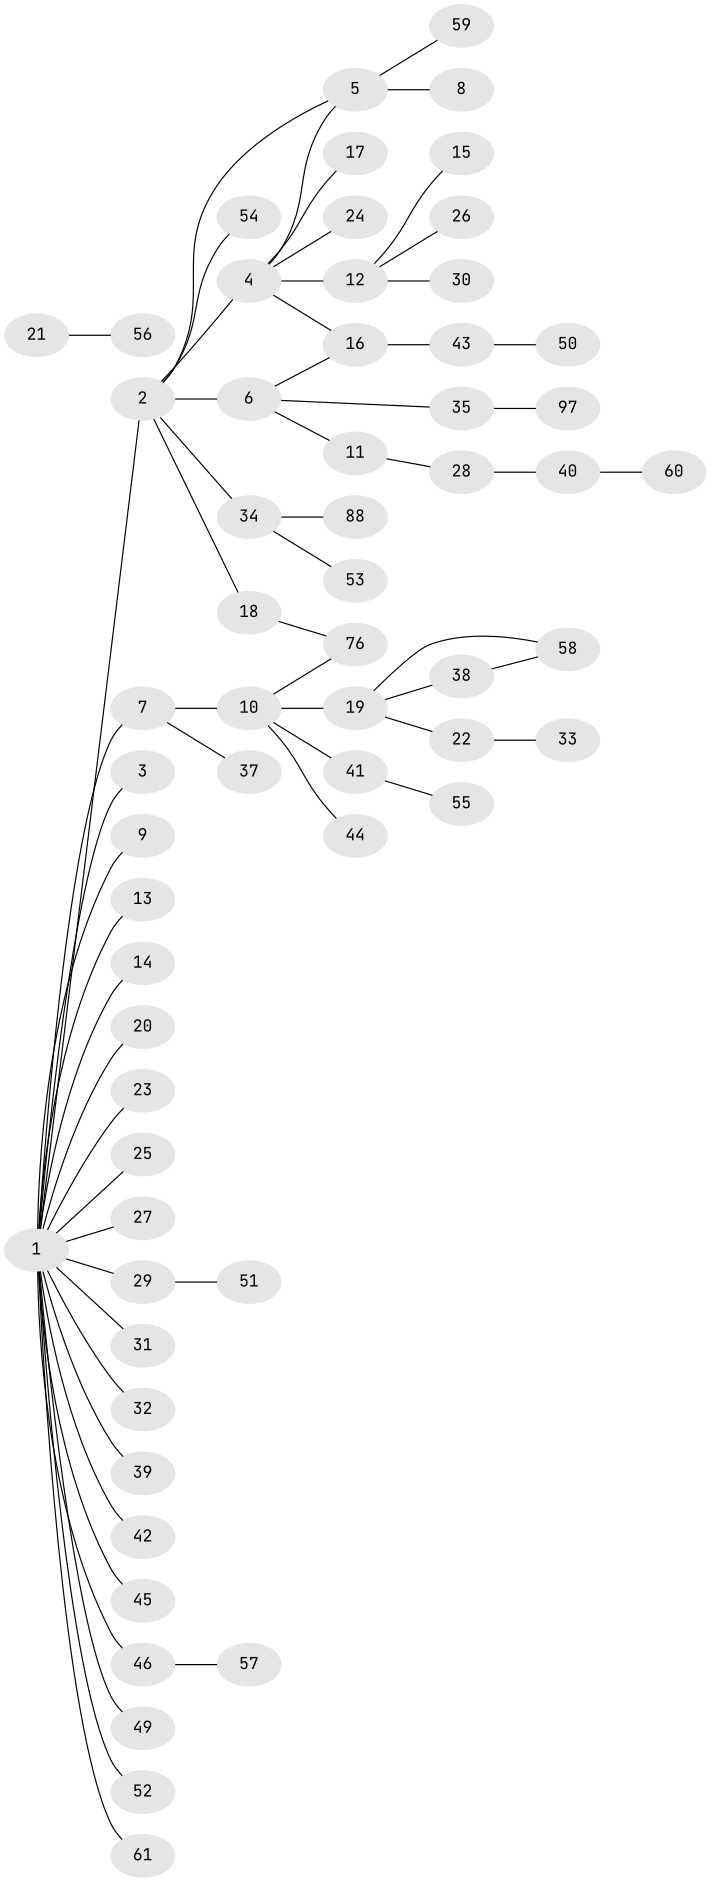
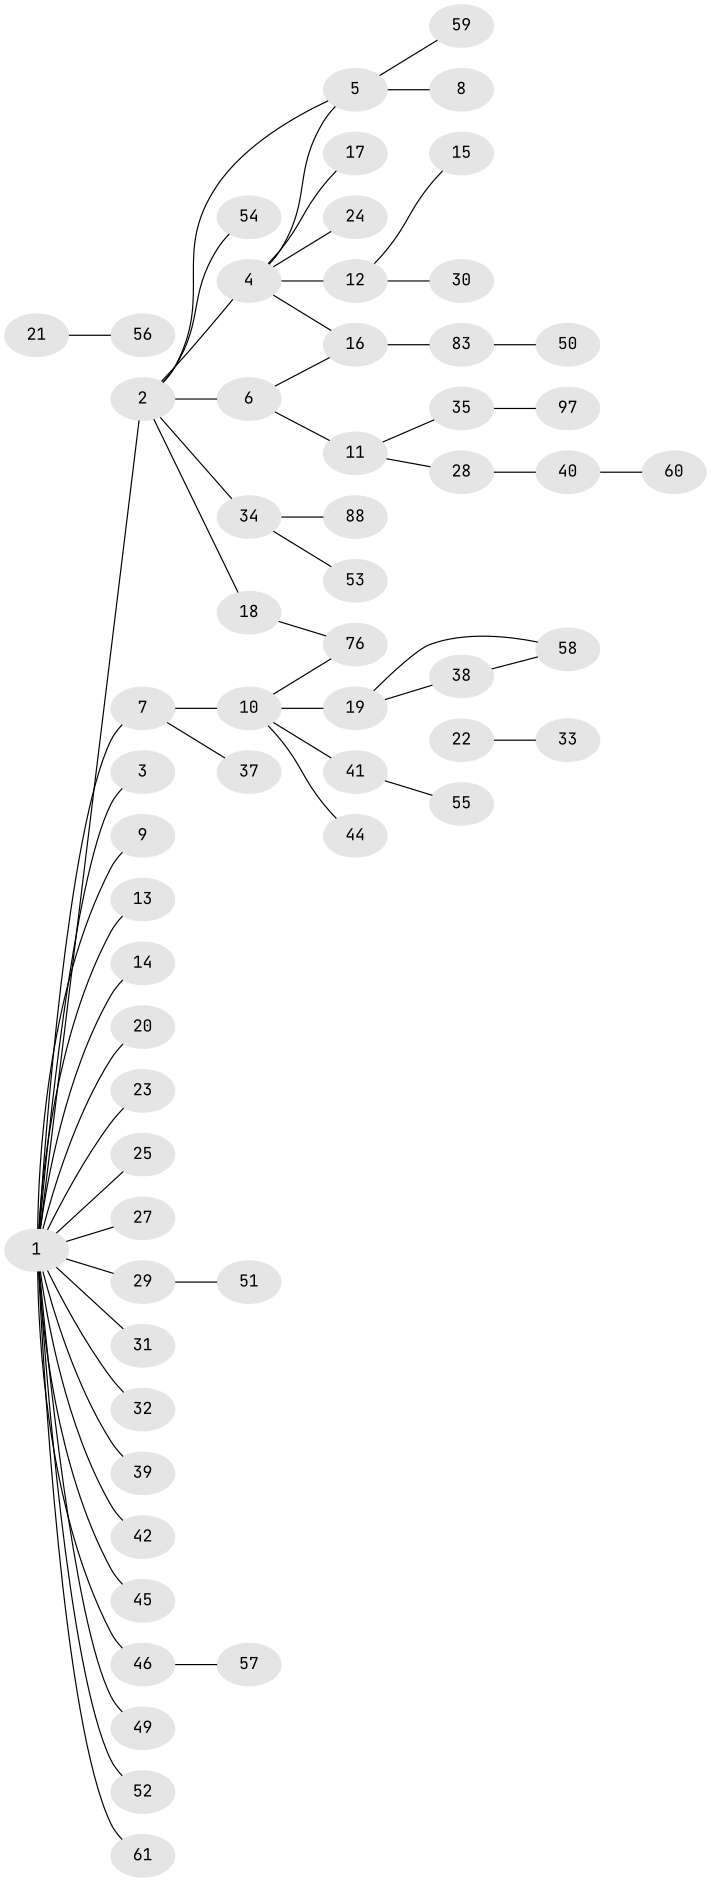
node "26": removed
node "43": label "43" -> "83"
edge "6" -- "35": now "11" -- "35"
edge "19" -- "22": removed
